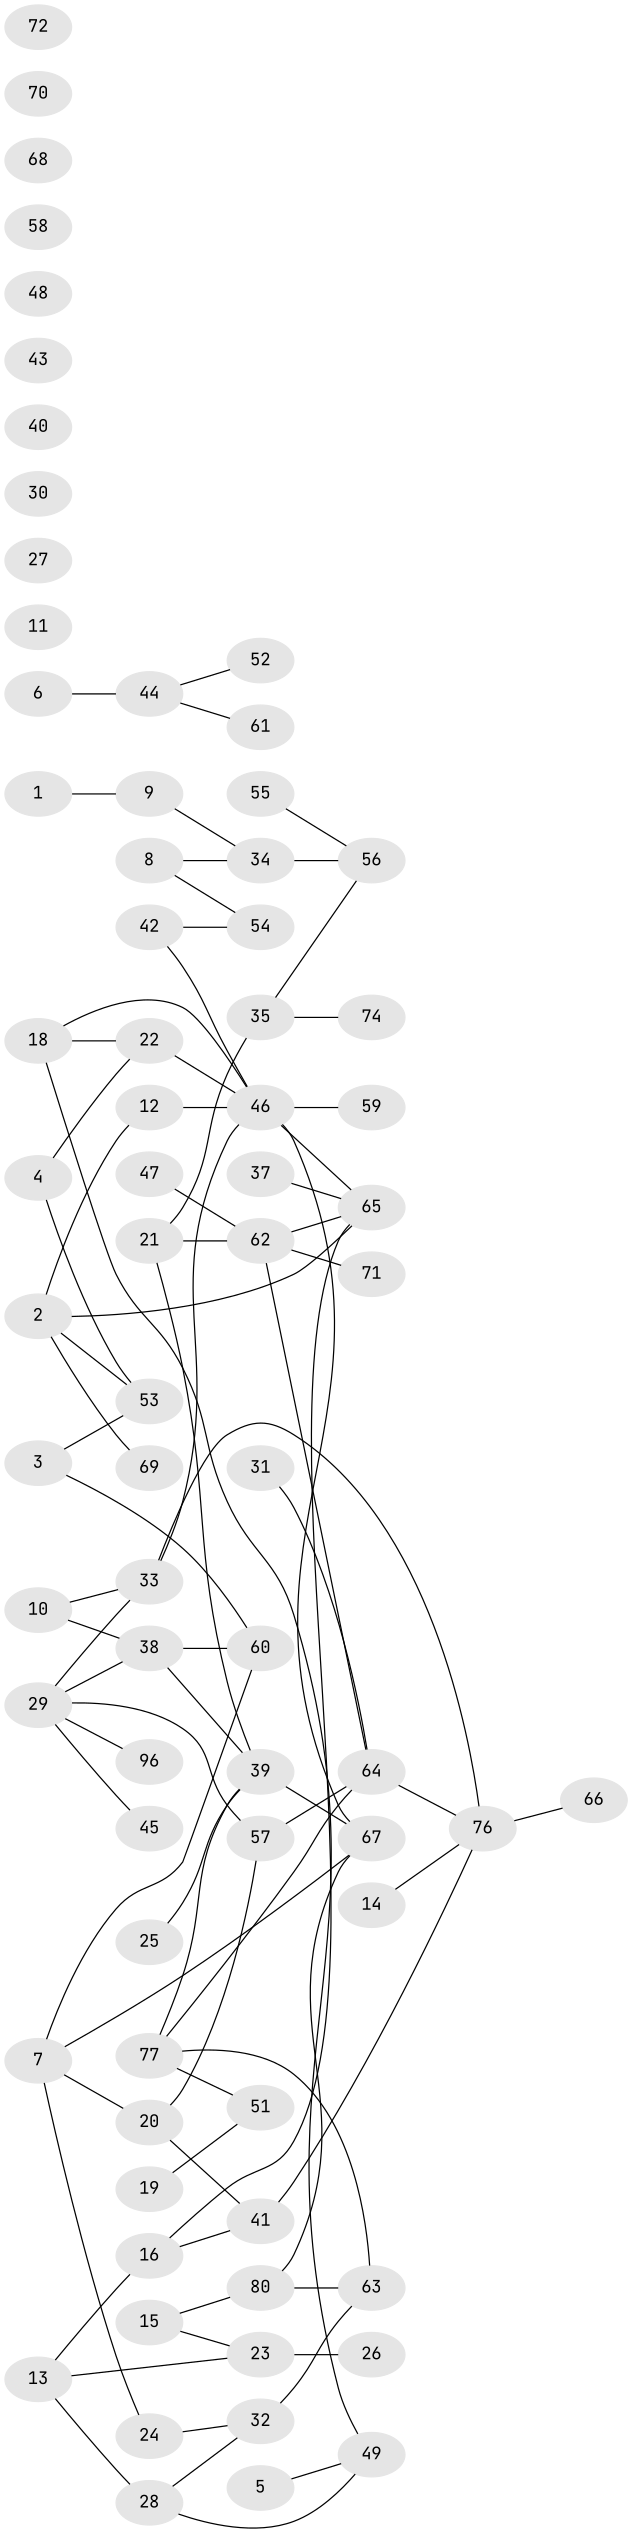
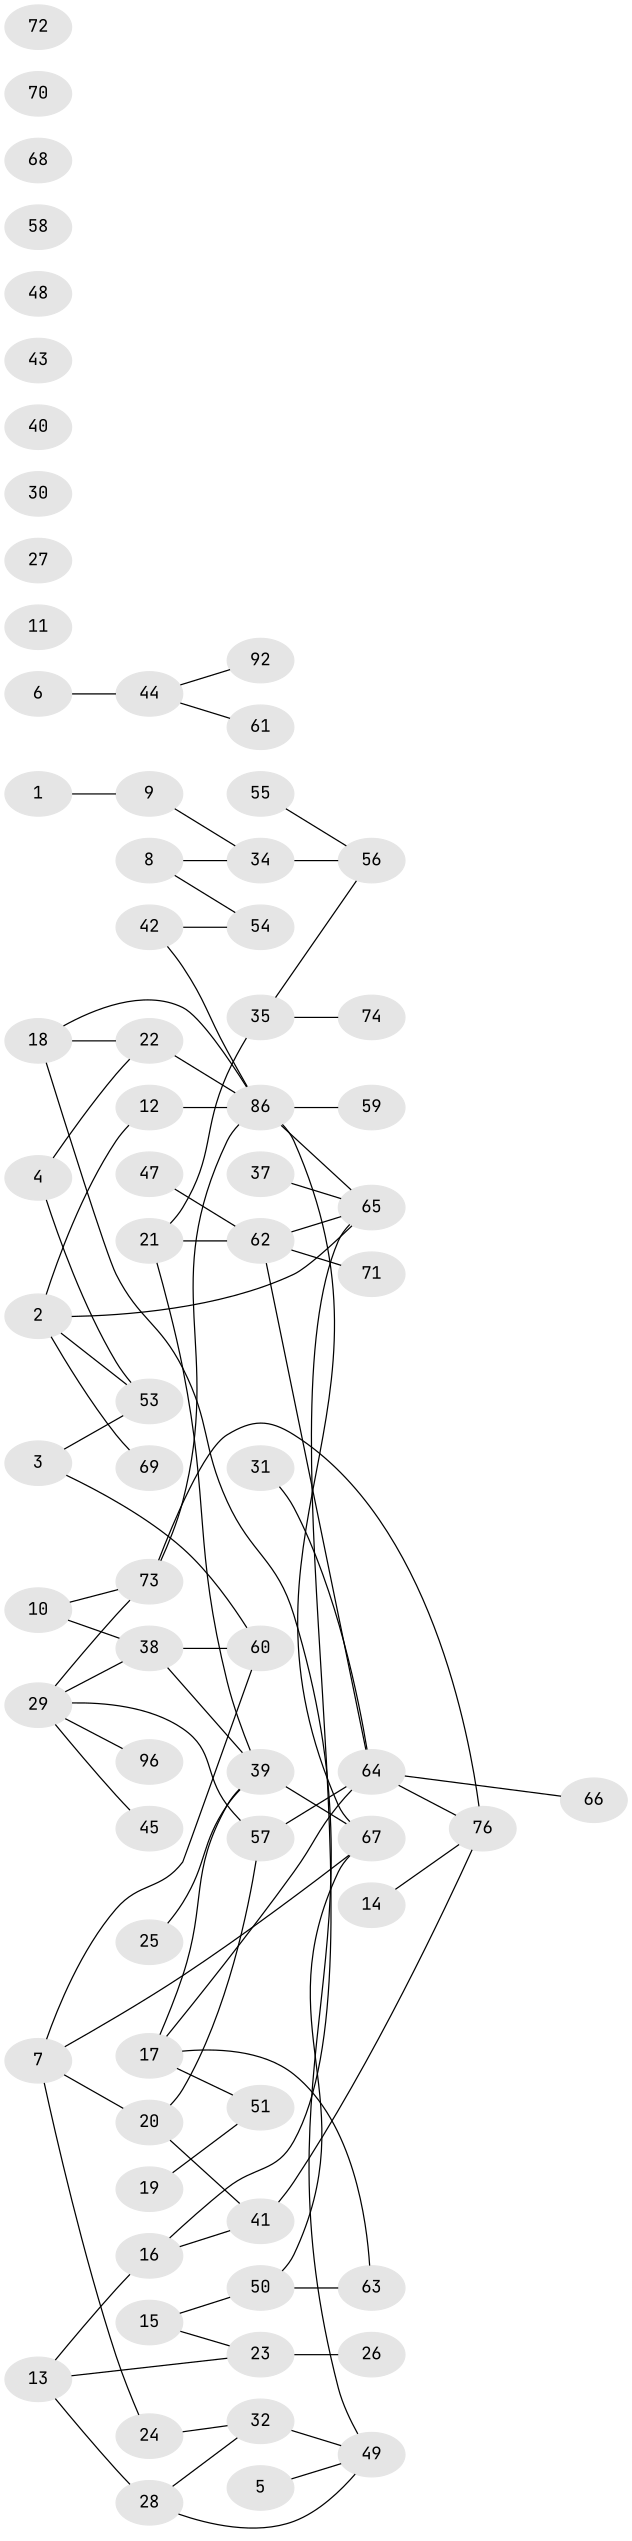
node "52": label "52" -> "92"
node "46": label "46" -> "86"
node "33": label "33" -> "73"
edge "66" -- "76": now "66" -- "64"
node "77": label "77" -> "17"
node "80": label "80" -> "50"
edge "63" -- "32": now "49" -- "32"
